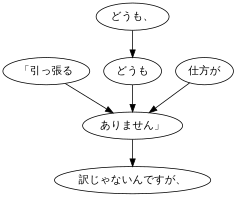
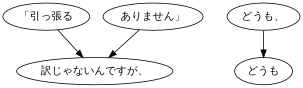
node "仕方が": removed
edge "どうも" -> "ありません」": removed
edge "「引っ張る" -> "ありません」": now "「引っ張る" -> "訳じゃないんですが、"
